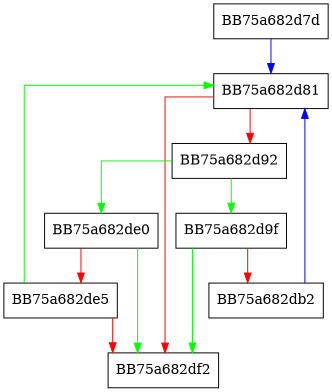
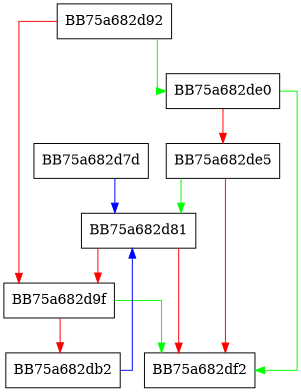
edge "BB75a682d81" -> "BB75a682d92": now "BB75a682d81" -> "BB75a682d9f"
edge "BB75a682d92" -> "BB75a682d9f": color green -> red
